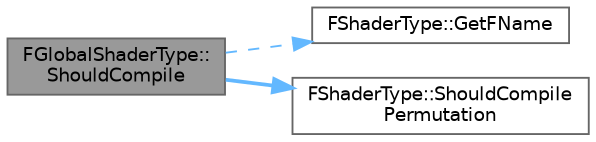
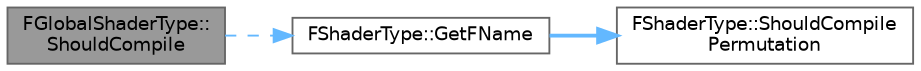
edge "FGlobalShaderType:: ShouldCompile" -> "FShaderType::ShouldCompile Permutation": now "FShaderType::GetFName" -> "FShaderType::ShouldCompile Permutation"
